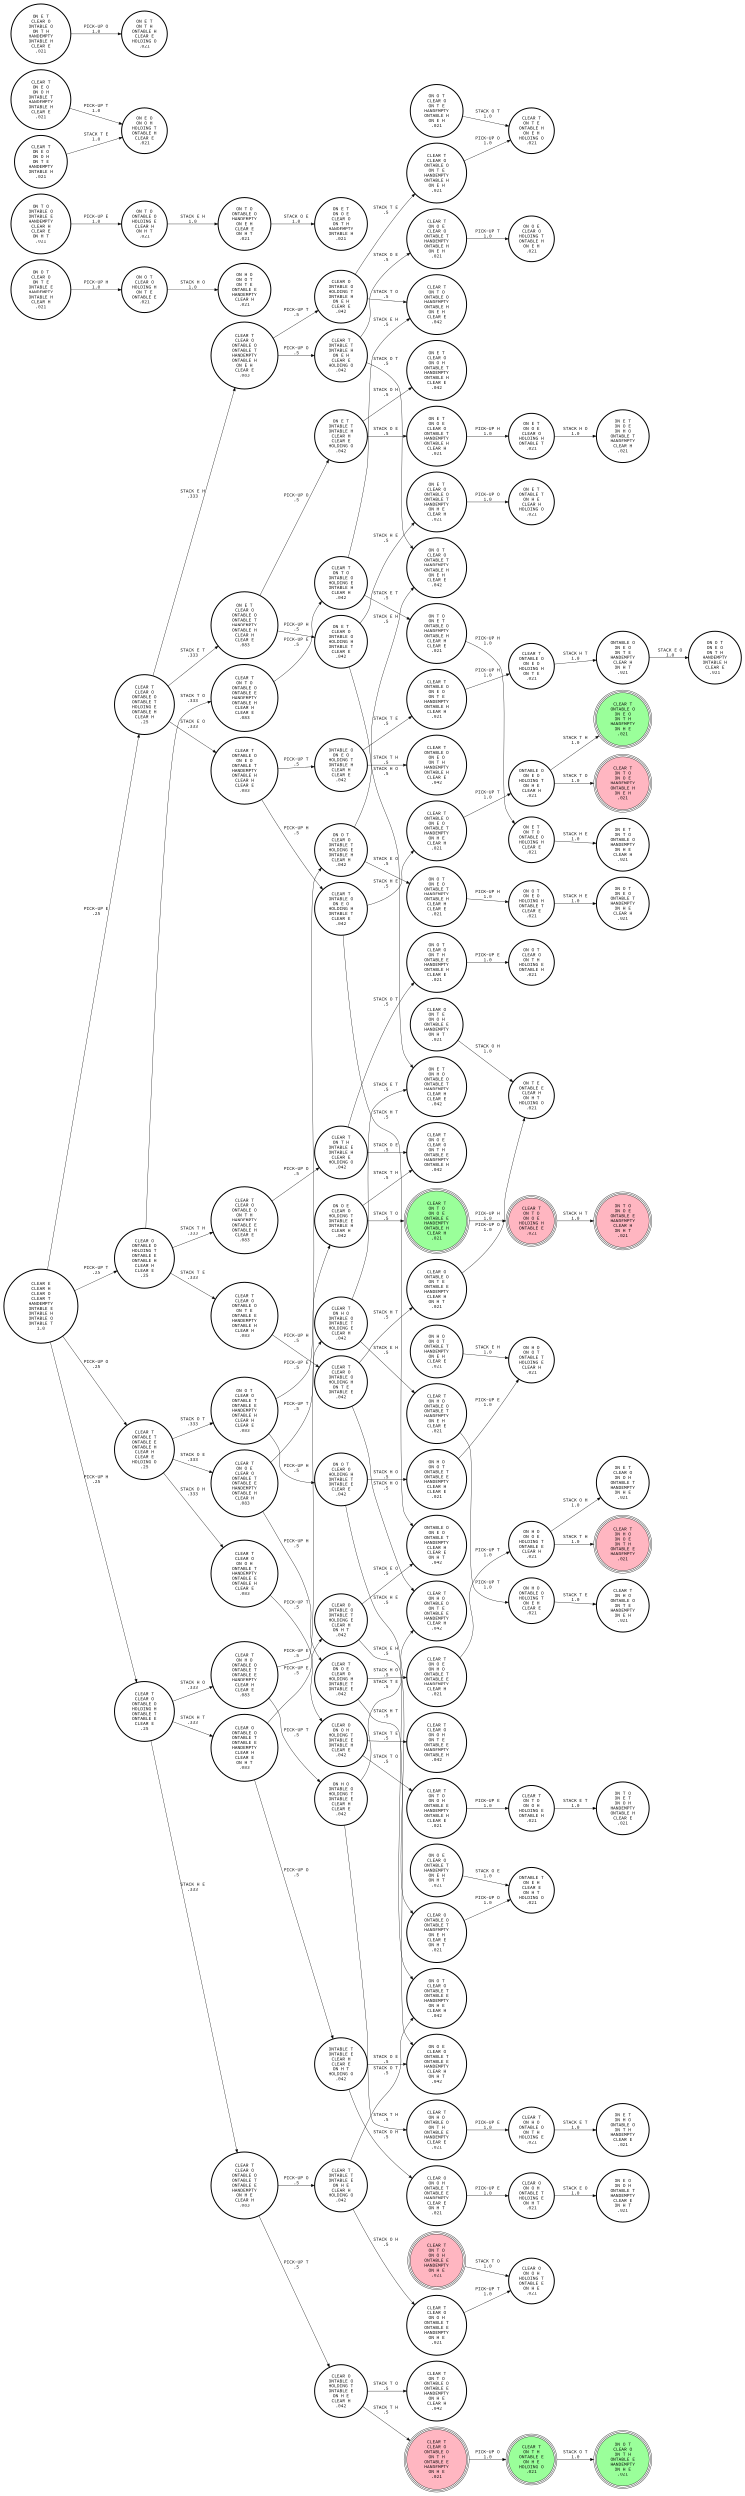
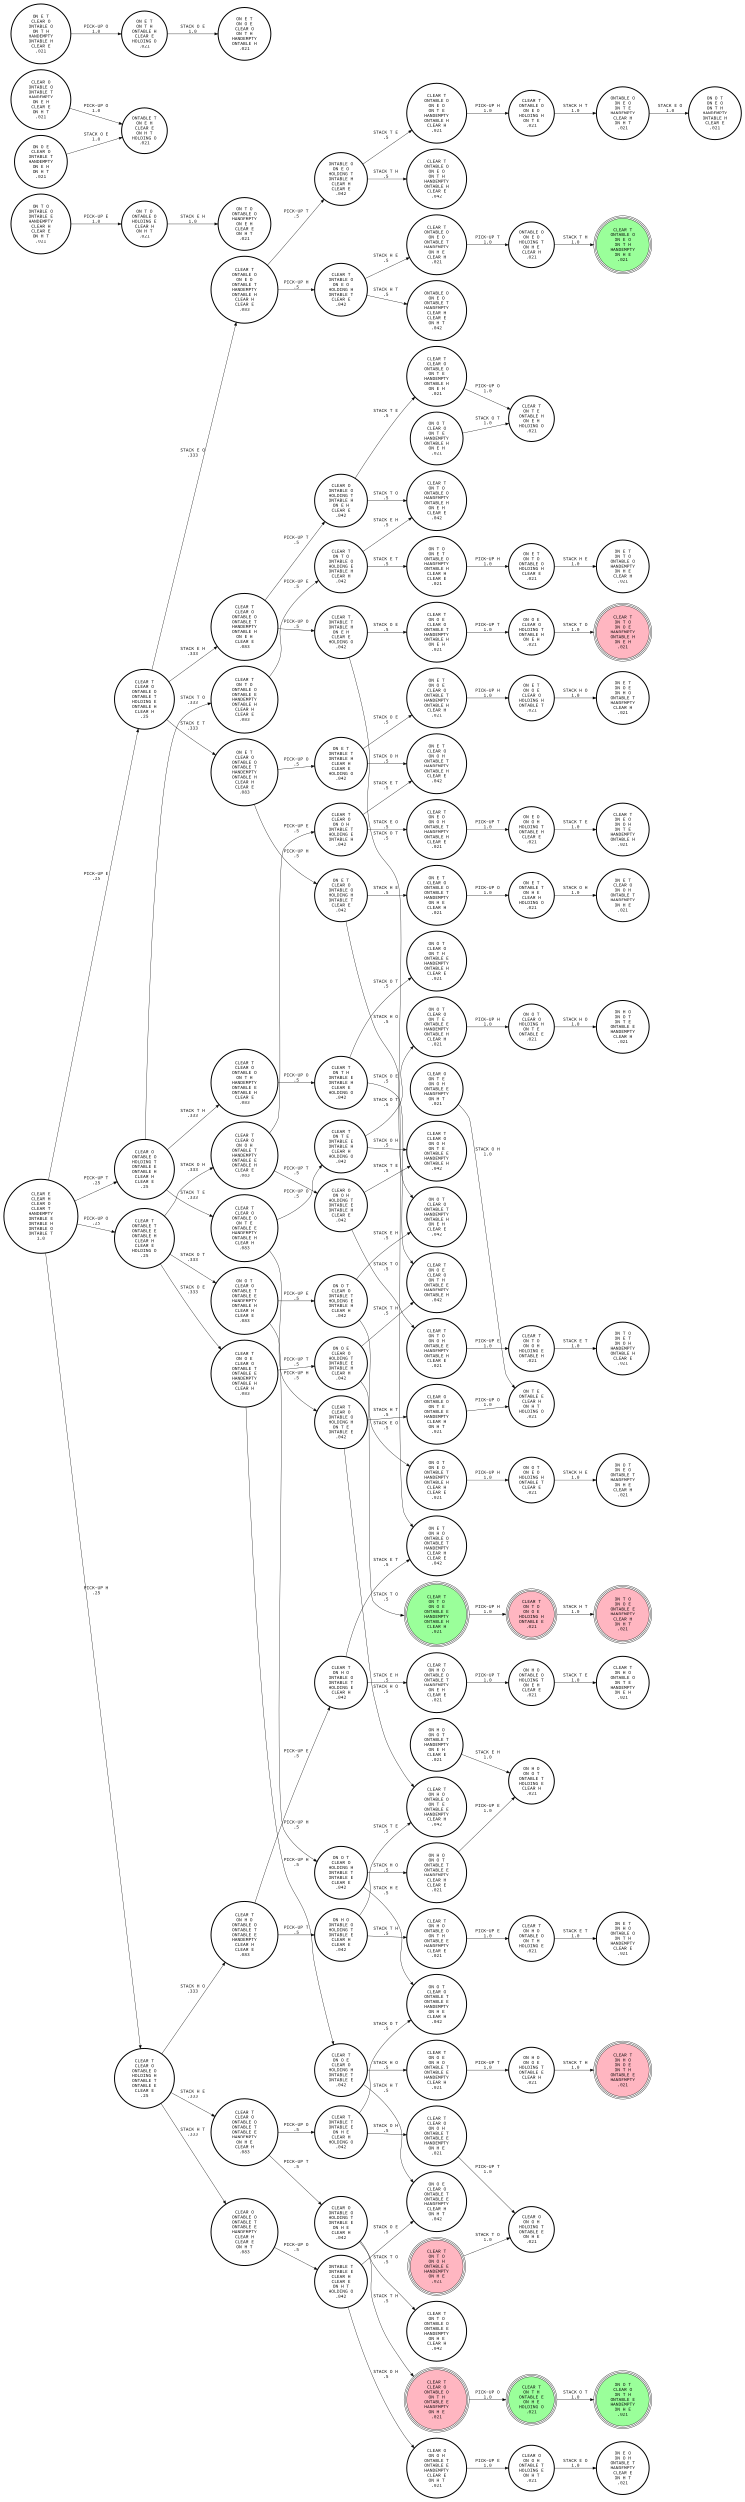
edge "CLEAR T ON E O ON O H ON T E HANDEMPTY ONTABLE H .021" -> "ON E O ON O H HOLDING T ONTABLE H CLEAR E .021": reversed
edge "ON T O ONTABLE O HANDEMPTY ON E H CLEAR E ON H T .021" -> "ON E T ON O E CLEAR O ON T H HANDEMPTY ONTABLE H .021": now "ON E T ON T H ONTABLE H CLEAR E HOLDING O .021" -> "ON E T ON O E CLEAR O ON T H HANDEMPTY ONTABLE H .021"
edge "ONTABLE O ON E O HOLDING T ON H E CLEAR H .021" -> "CLEAR T ON T O ON O E HANDEMPTY ONTABLE H ON E H .021": now "ON O E CLEAR O HOLDING T ONTABLE H ON E H .021" -> "CLEAR T ON T O ON O E HANDEMPTY ONTABLE H ON E H .021"
node "CLEAR T CLEAR O ON O H ONTABLE T HOLDING E ONTABLE H .042": added
node "ON O T CLEAR O ON T H HOLDING E ONTABLE H .021": removed
node "CLEAR T ON T E ONTABLE E ONTABLE H CLEAR H HOLDING O .042": added
edge "ON H O ON O E HOLDING T ONTABLE E CLEAR H .021" -> "ON E T CLEAR O ON O H ONTABLE T HANDEMPTY ON H E .021": now "ON E T ONTABLE T ON H E CLEAR H HOLDING O .021" -> "ON E T CLEAR O ON O H ONTABLE T HANDEMPTY ON H E .021"
node "CLEAR O ONTABLE O ONTABLE T HOLDING E CLEAR H ON H T .042": removed
